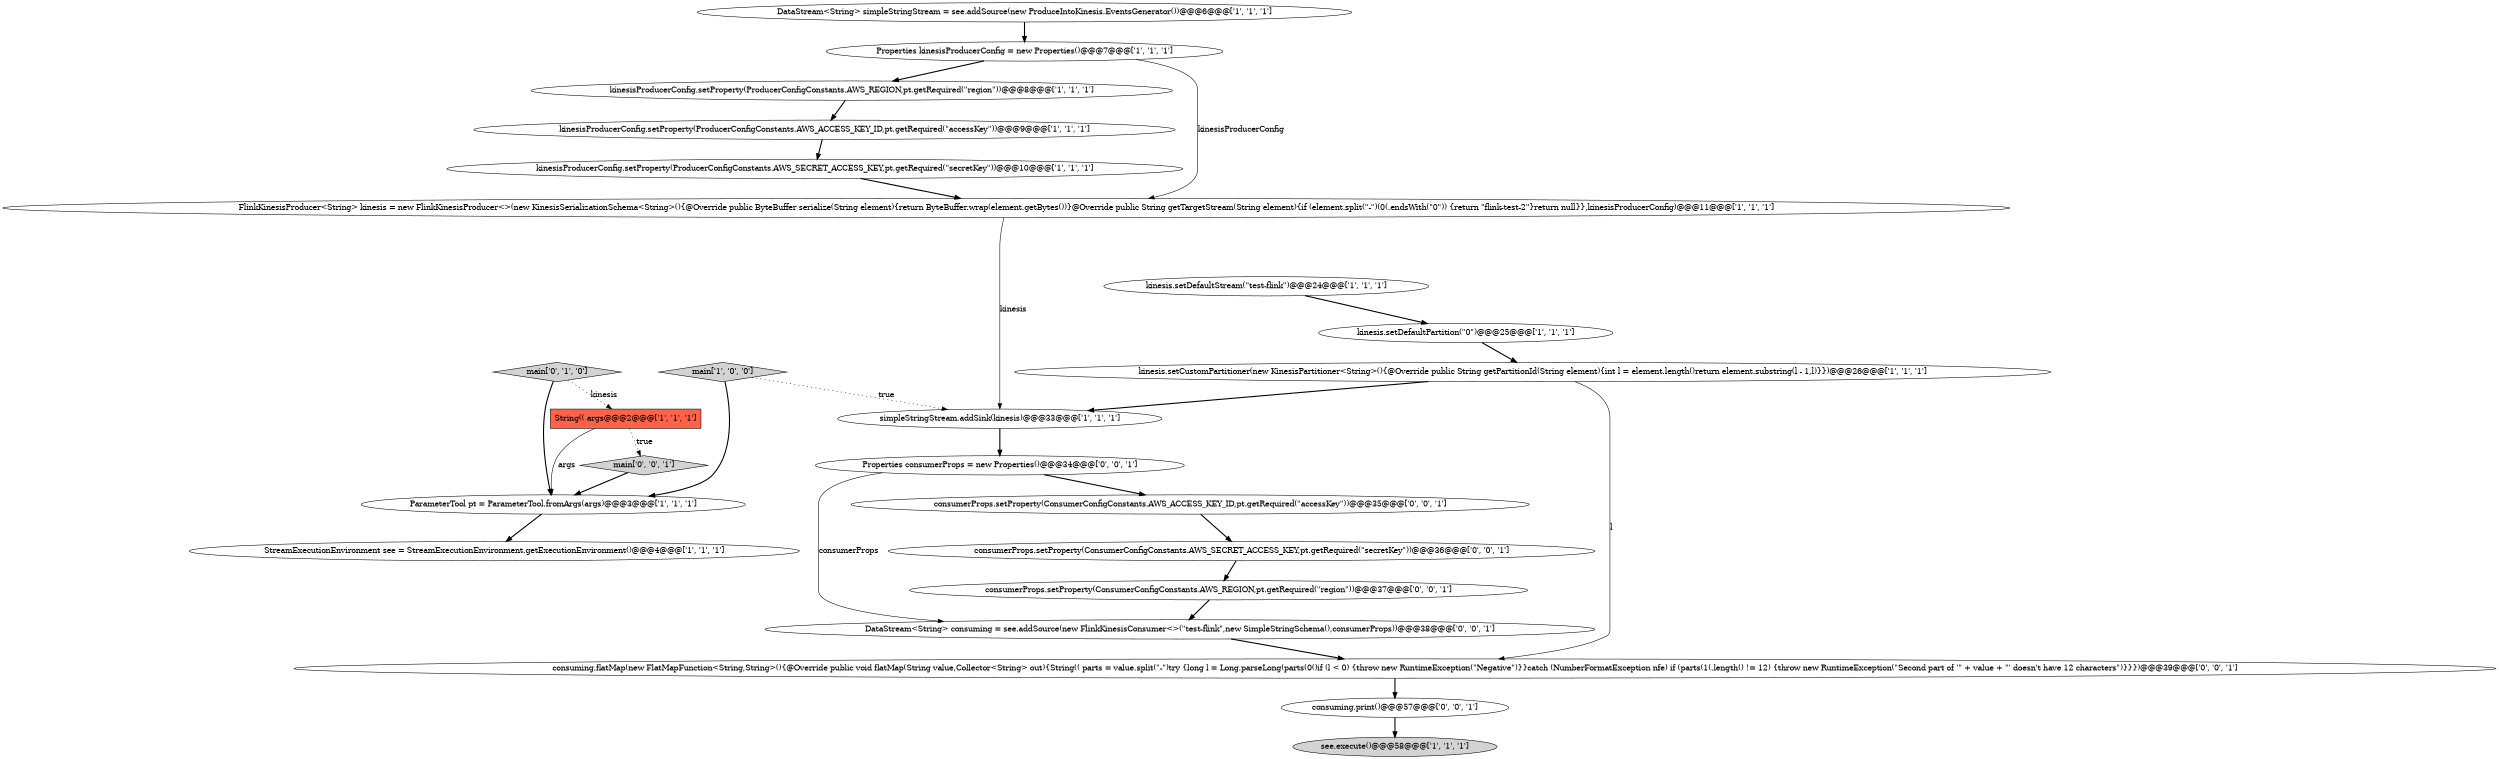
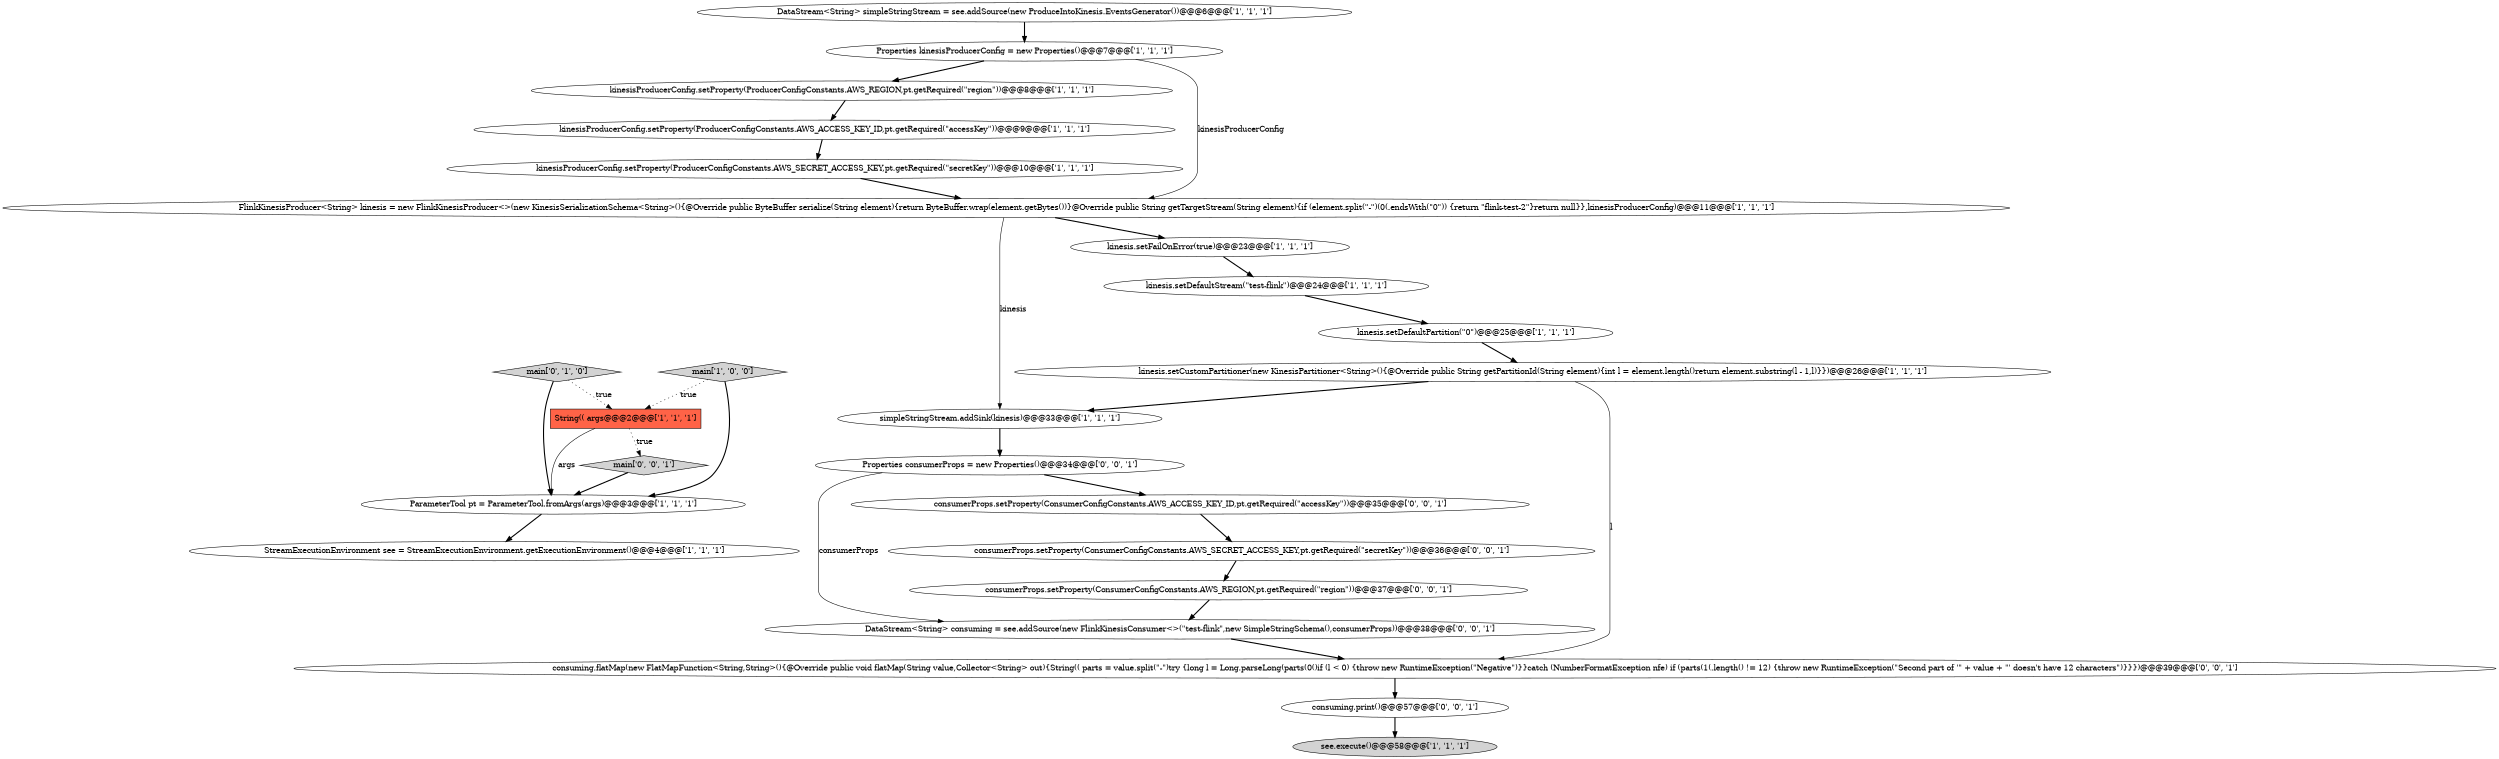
node "kinesis.setFailOnError(true)@@@23@@@['1', '1', '1']": added
edge "main['1', '0', '0']" -> "simpleStringStream.addSink(kinesis)@@@33@@@['1', '1', '1']": now "main['1', '0', '0']" -> "String(( args@@@2@@@['1', '1', '1']"
edge "main['0', '1', '0']" -> "String(( args@@@2@@@['1', '1', '1']": label "kinesis" -> "true"
